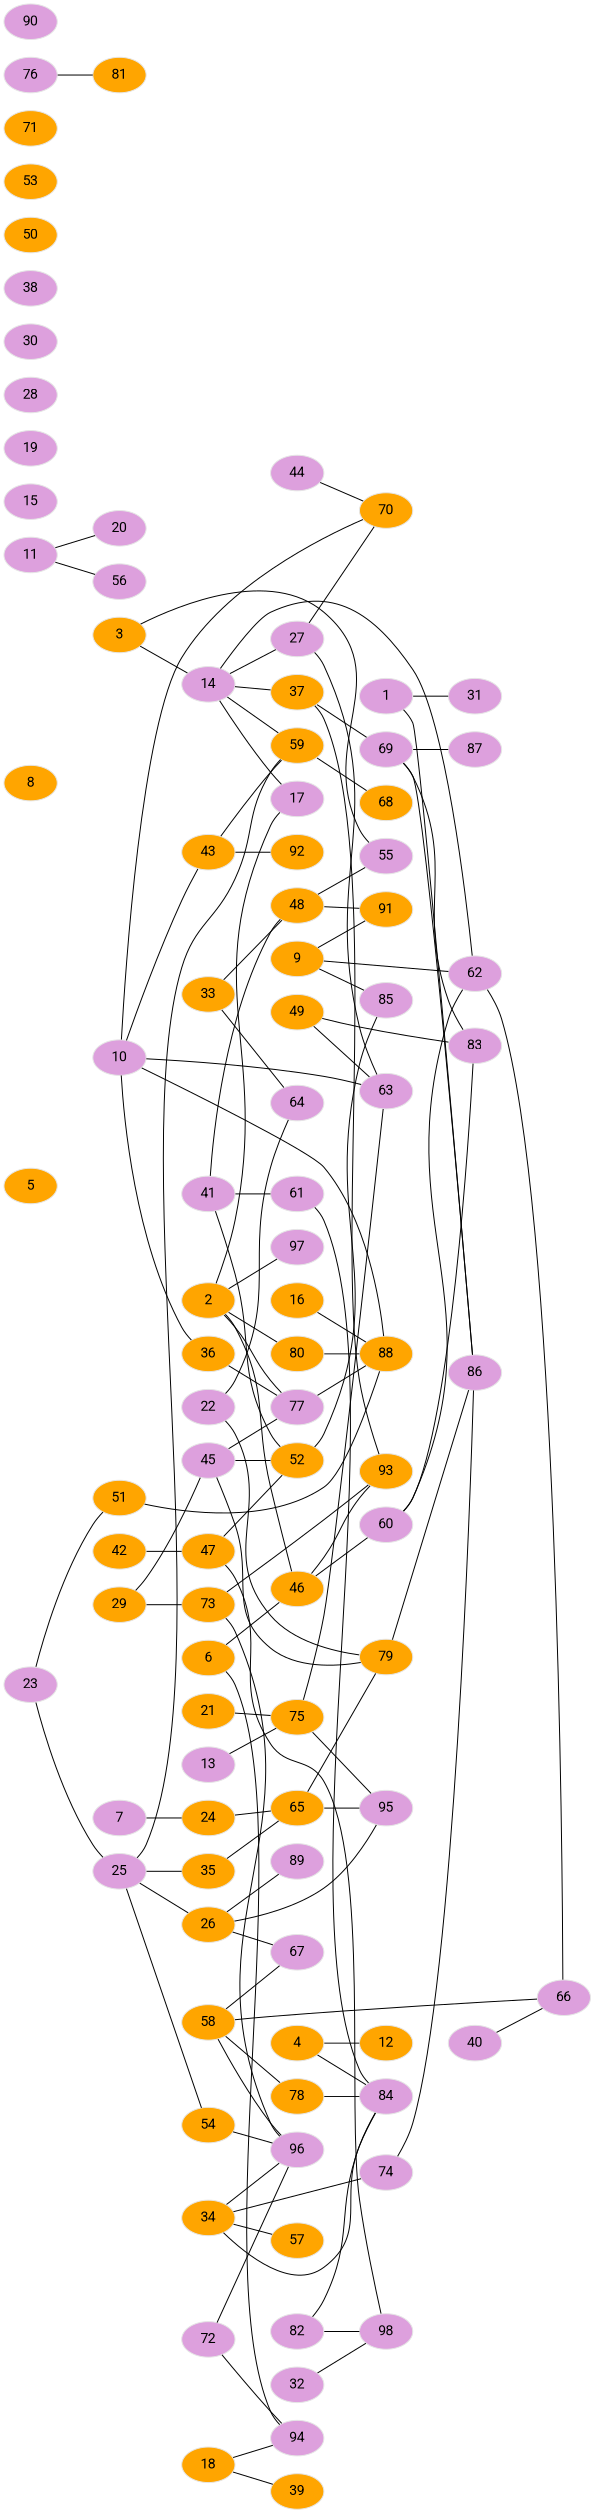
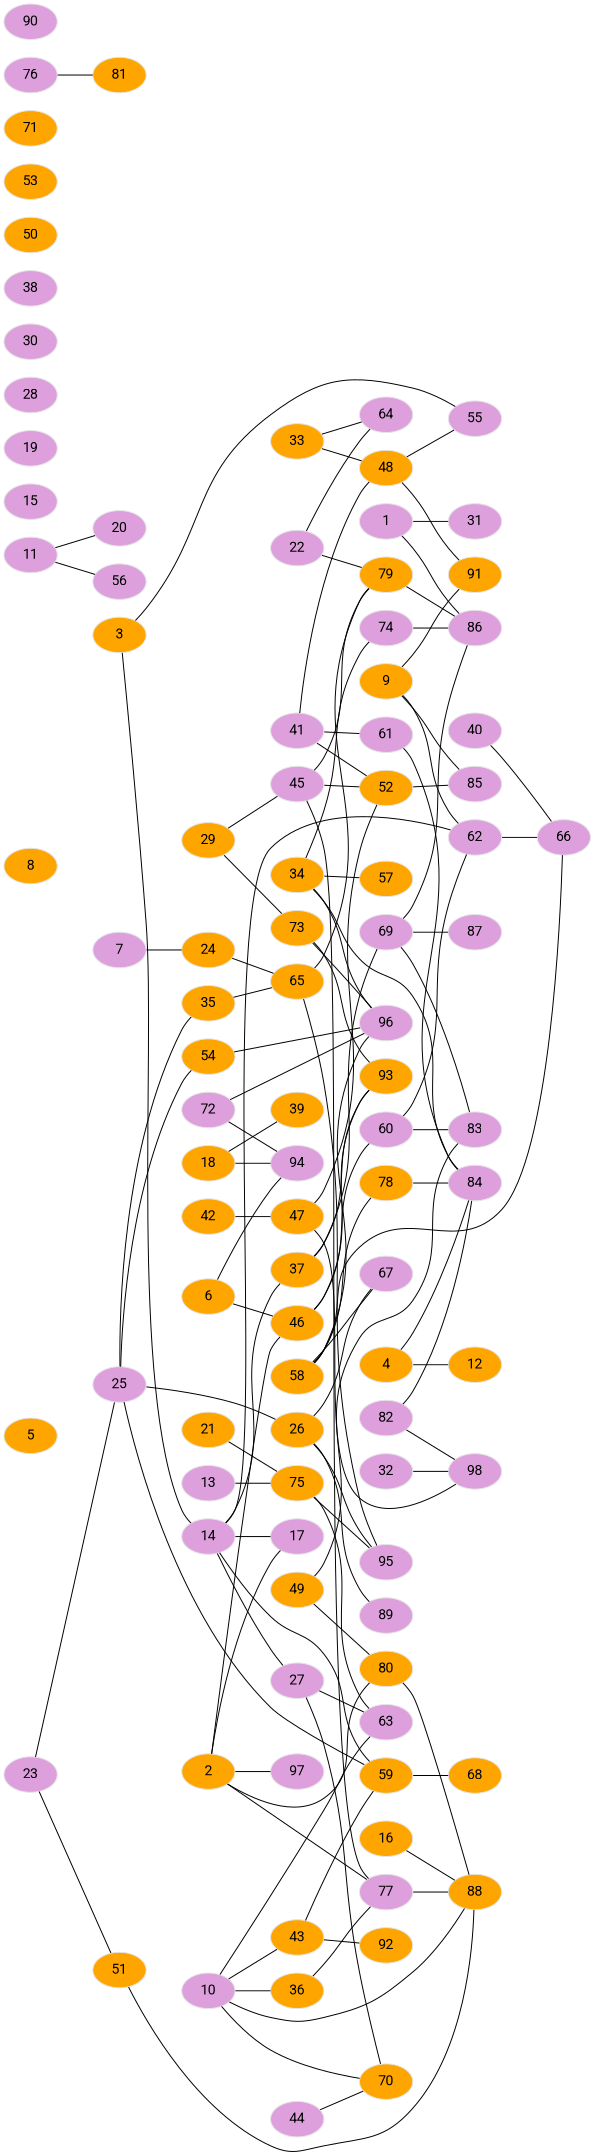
edge "49" -- "63": now "49" -- "80"
